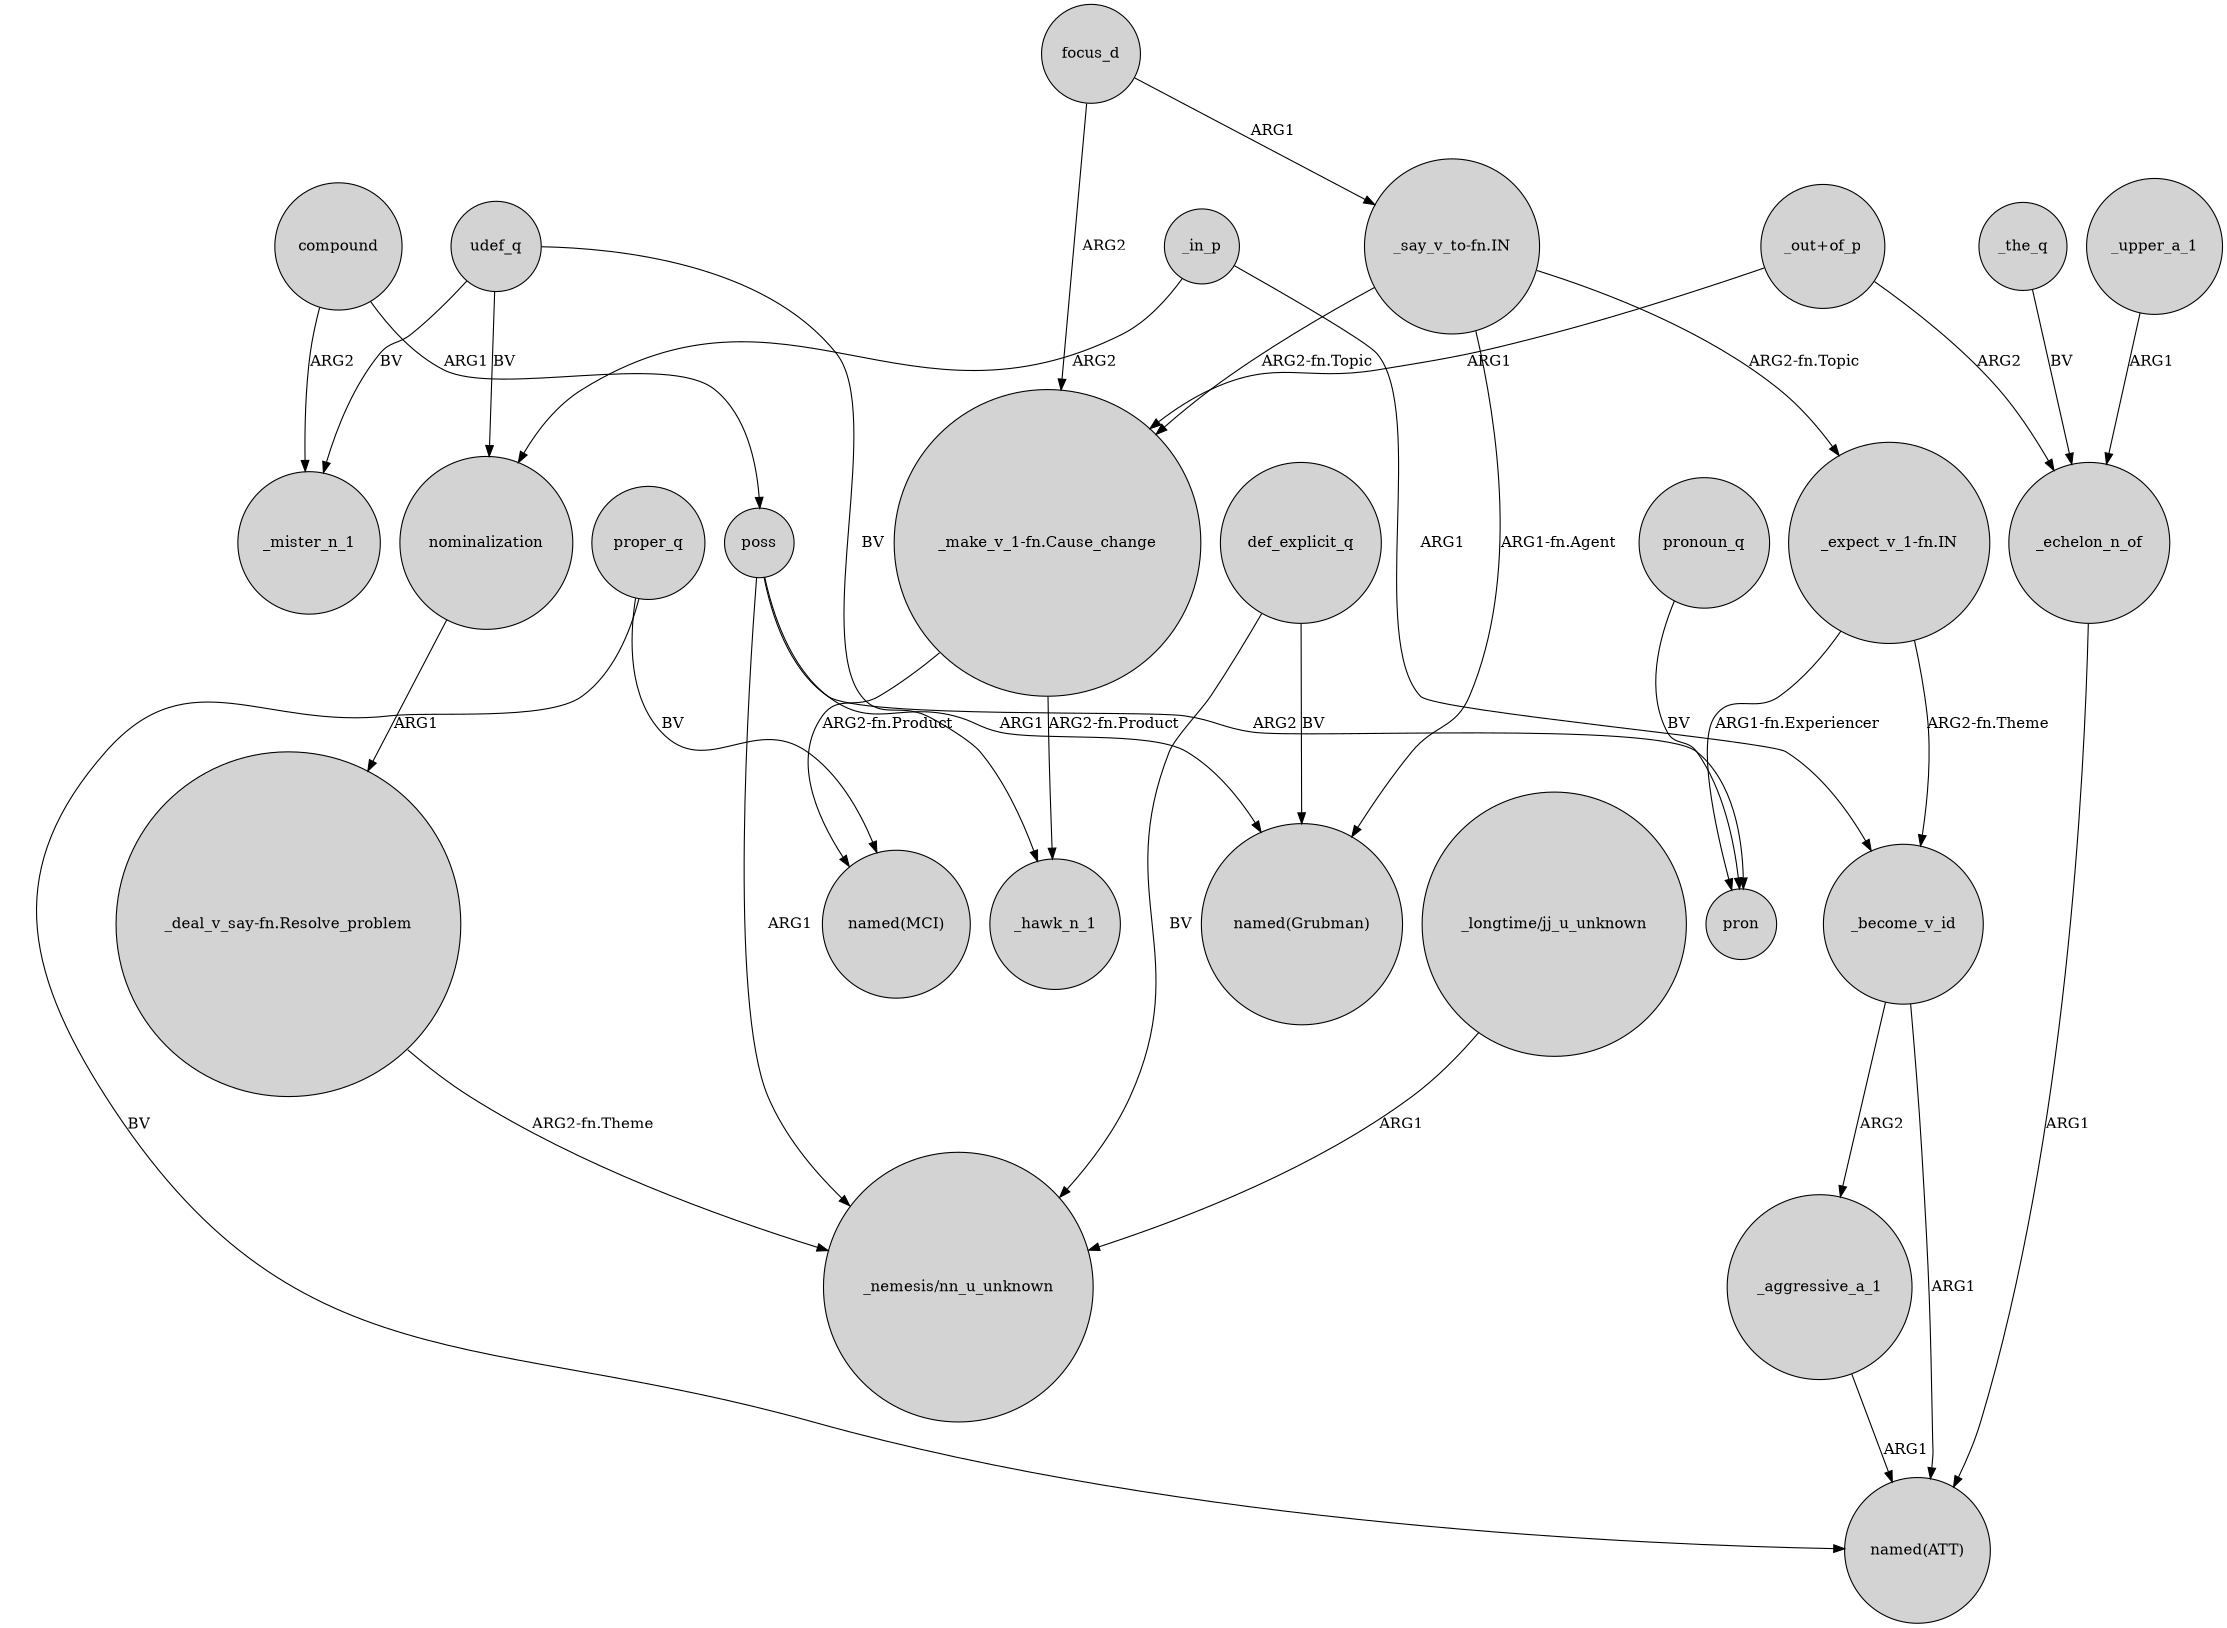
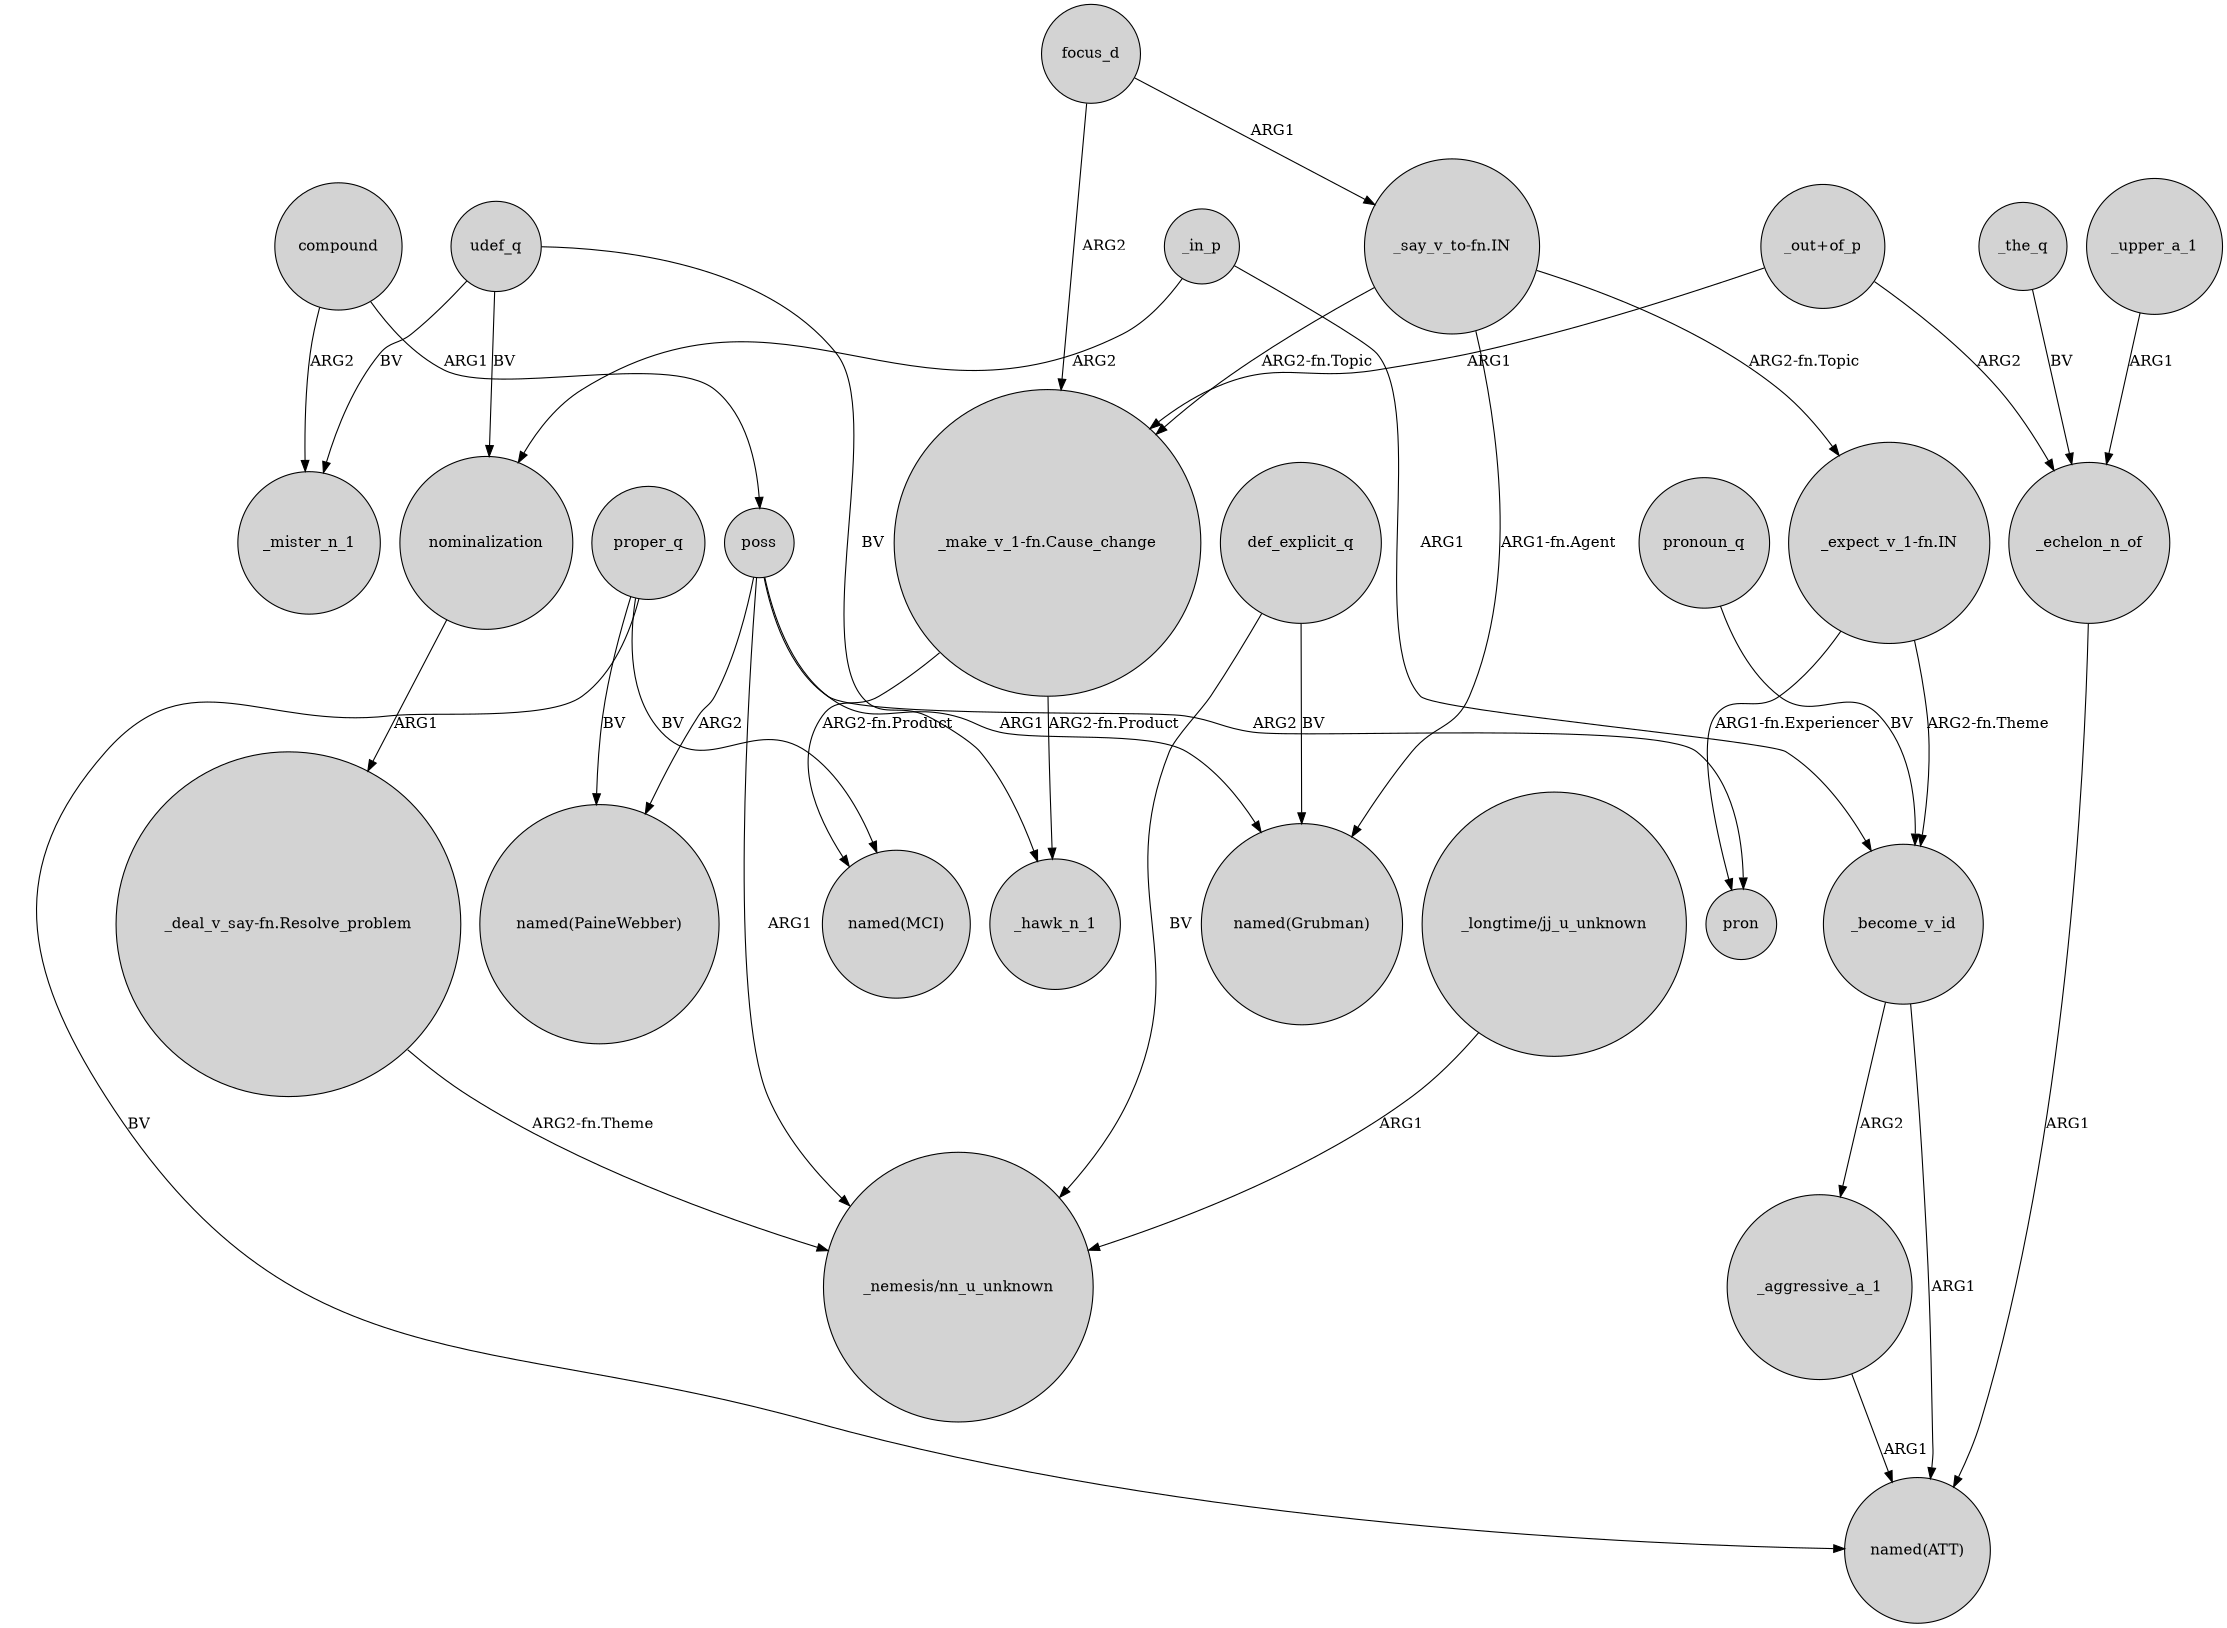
edge "pronoun_q" -> "pron": now "pronoun_q" -> "_become_v_id"
node "named(PaineWebber)": added
